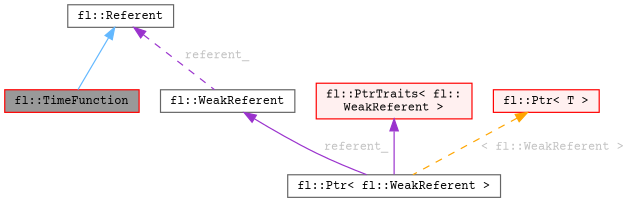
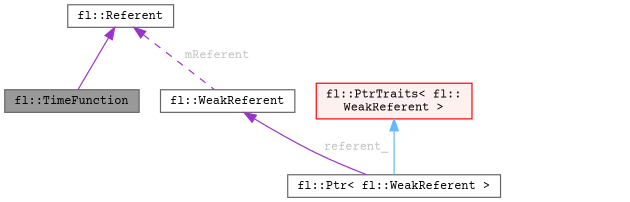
edge "fl::WeakReferent" -> "fl::Referent": label " referent_" -> " mReferent"
edge "fl::TimeFunction" -> "fl::Referent": color steelblue1 -> darkorchid3
node "fl::TimeFunction": color red -> gray40
node "fl::Ptr< T >": removed
edge "fl::Ptr< fl::WeakReferent >" -> "fl::PtrTraits< fl:: WeakReferent >": color darkorchid3 -> steelblue1
